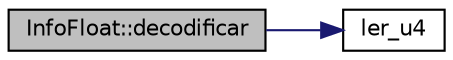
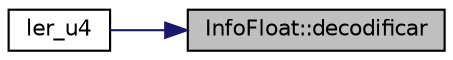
edge "InfoFloat::decodificar" -> "ler_u4": reversed
